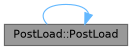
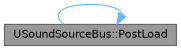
node "PostLoad::PostLoad": label "PostLoad::PostLoad" -> "USoundSourceBus::PostLoad"
